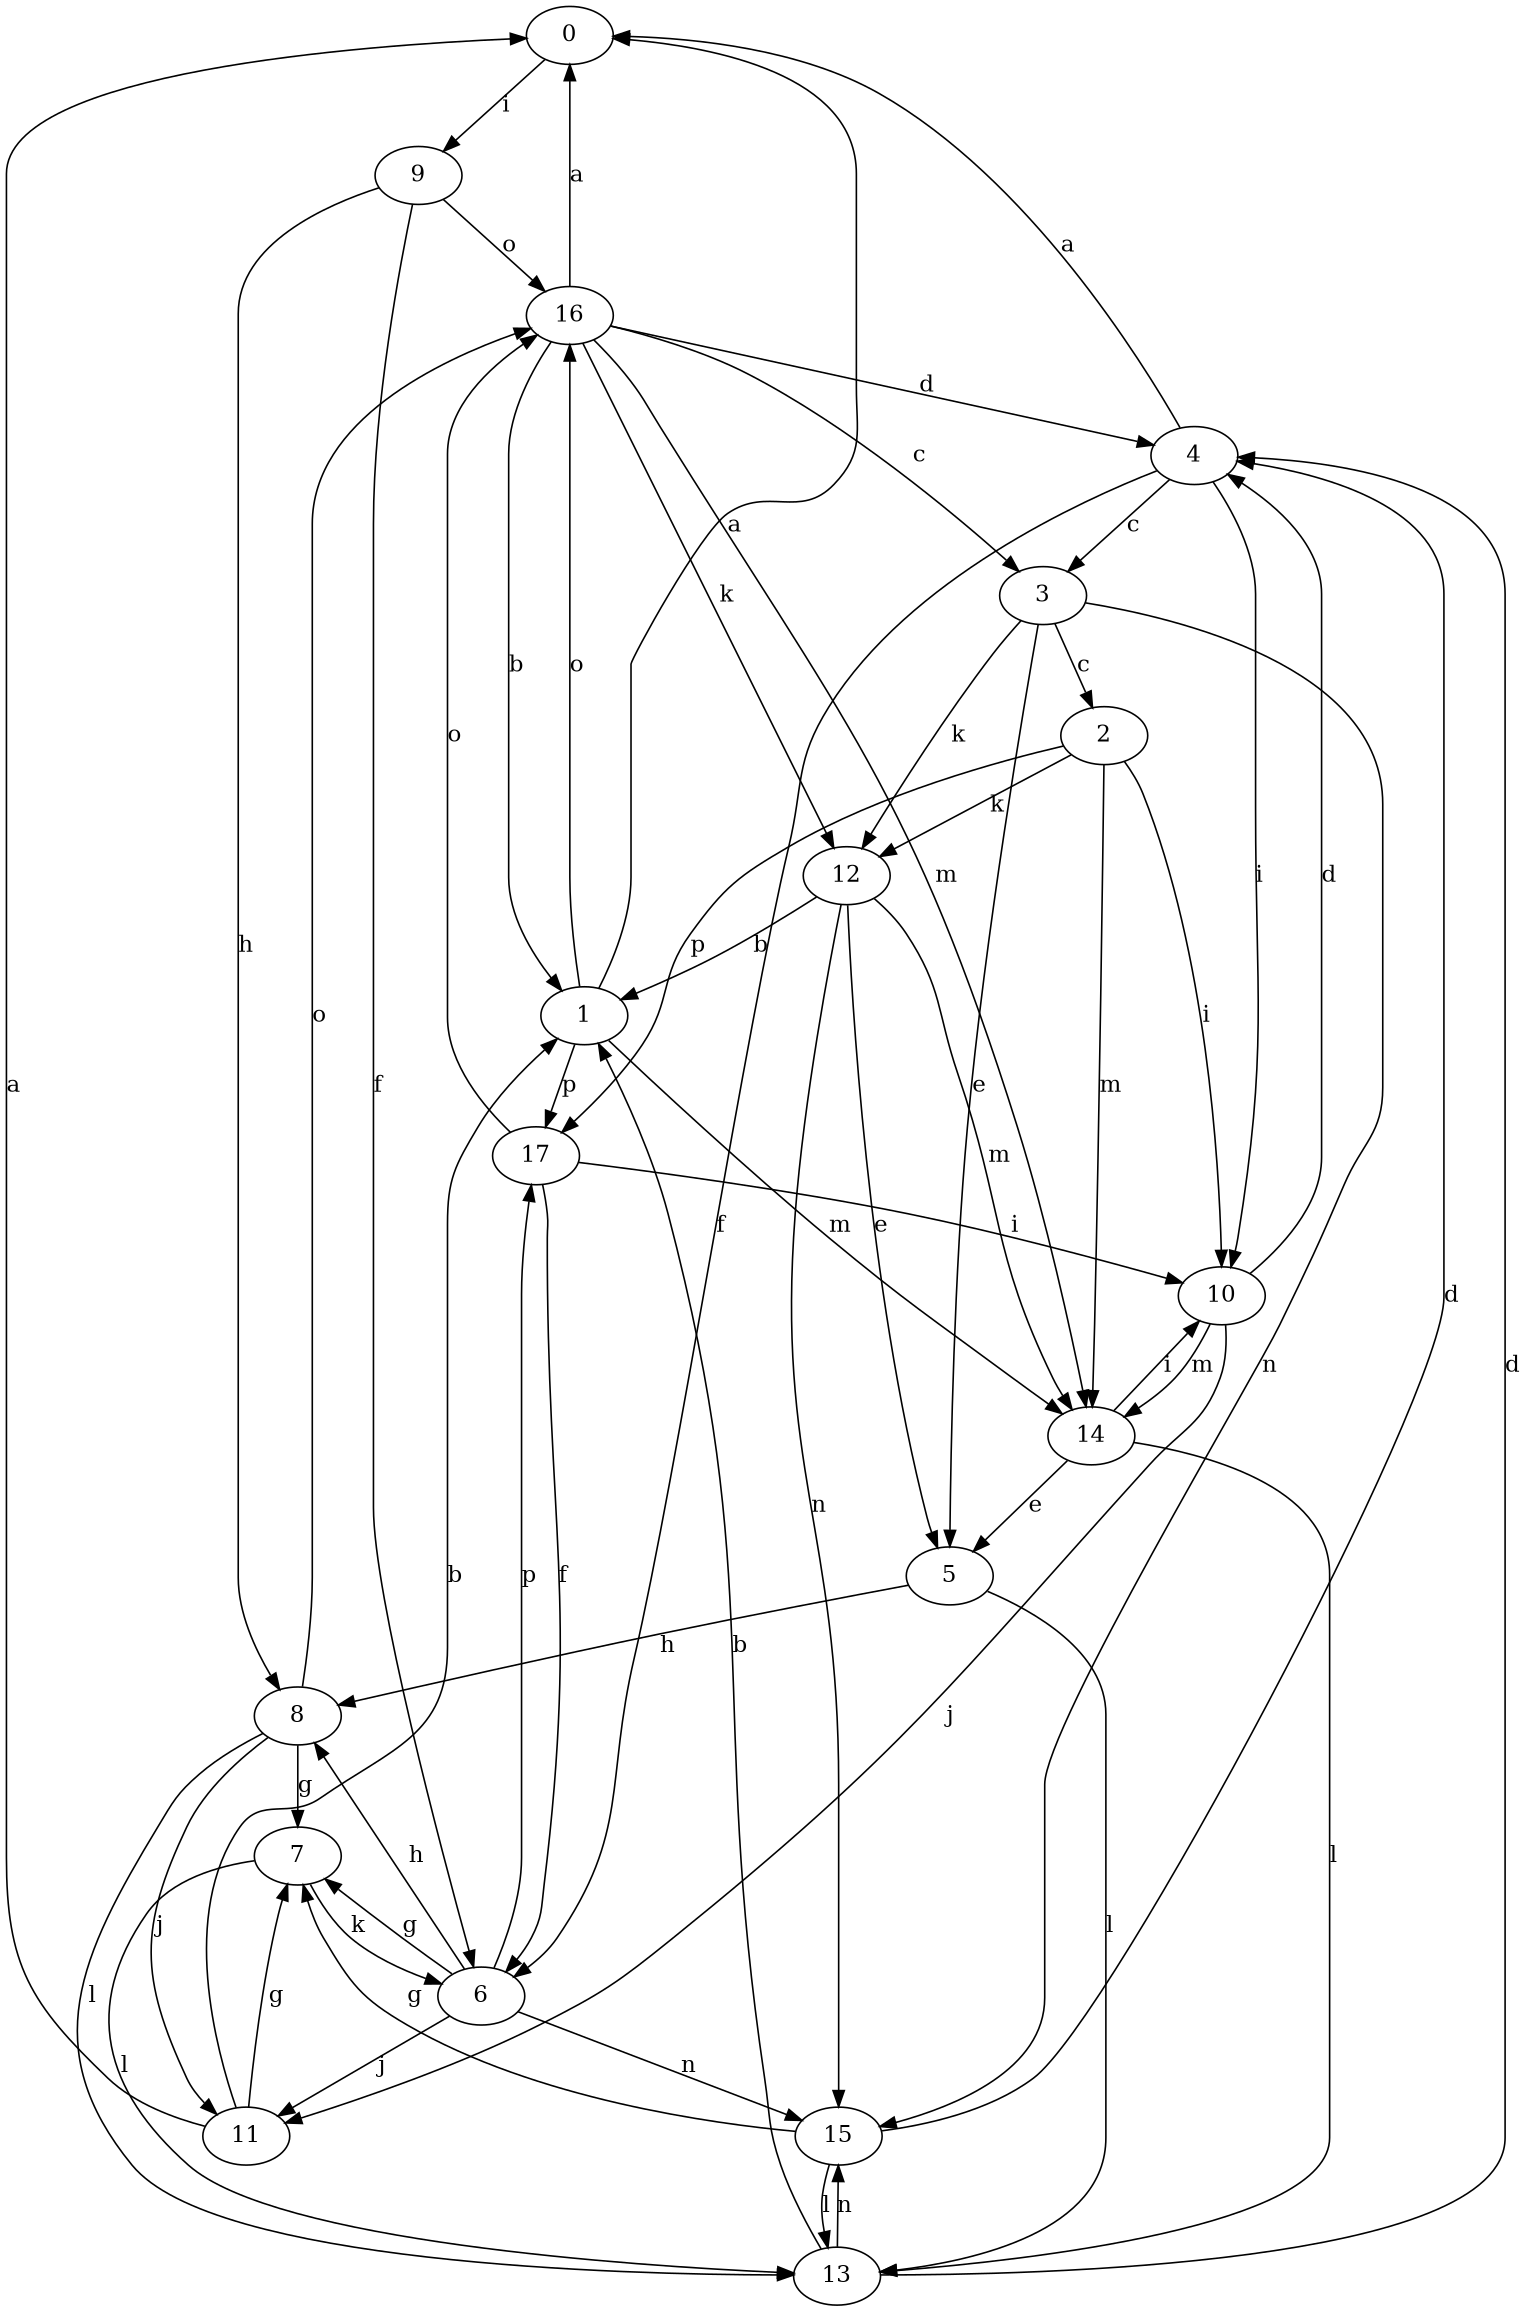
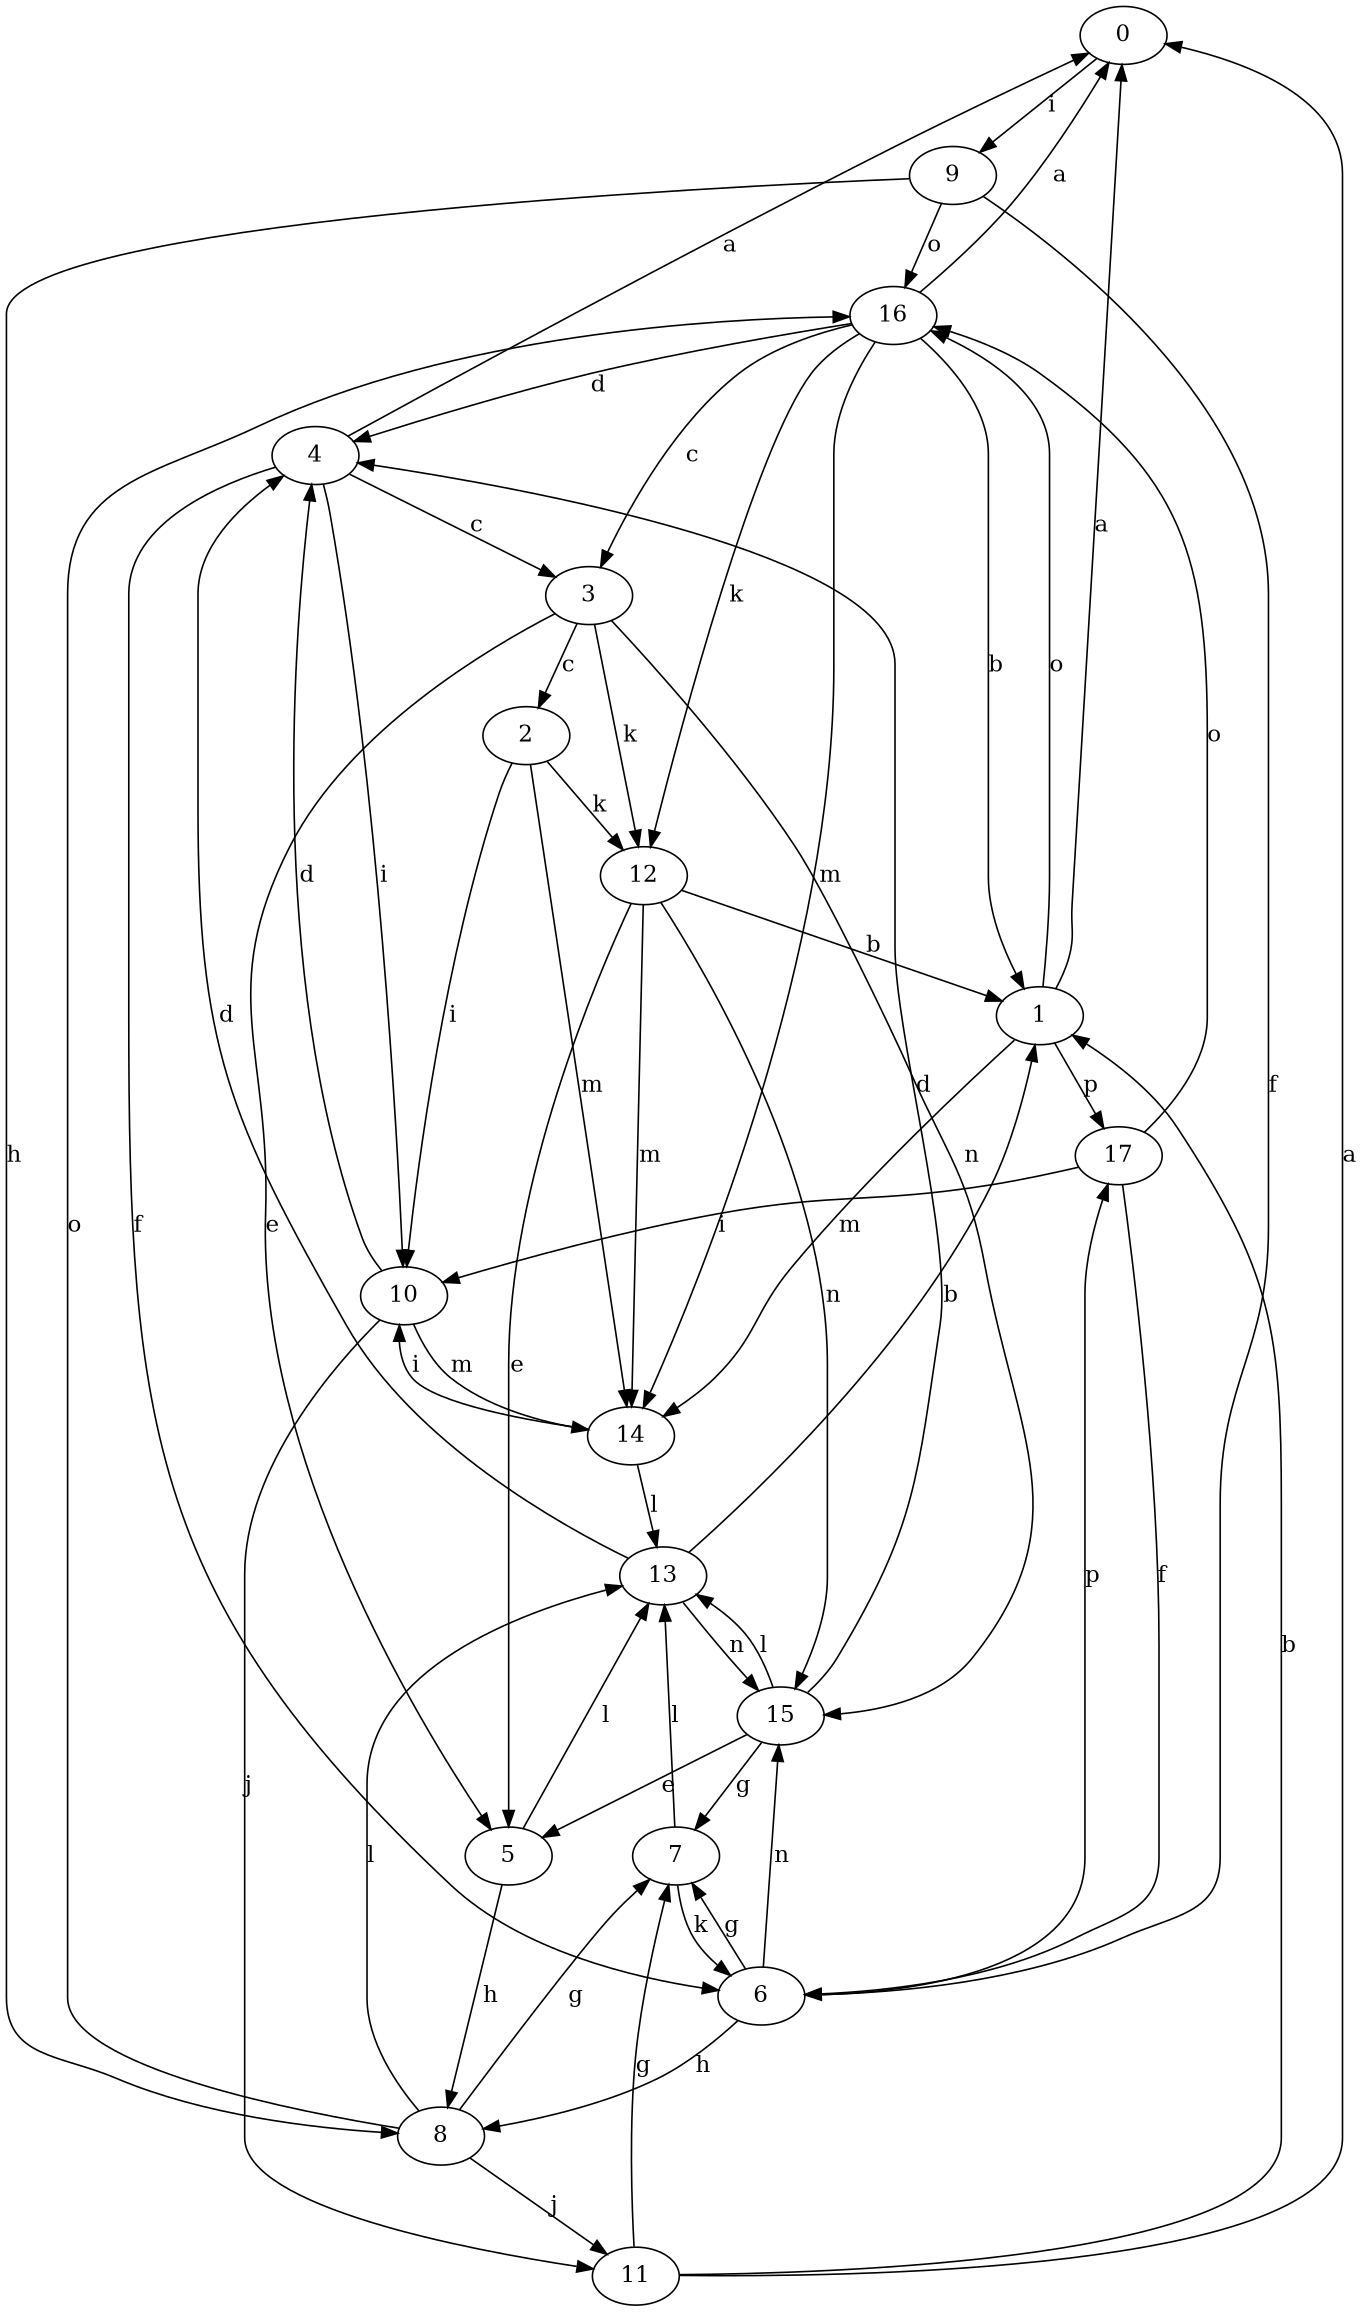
edge "2" -> "17": removed, label "p"
edge "14" -> "5": now "15" -> "5"
edge "6" -> "11": removed, label "j"
